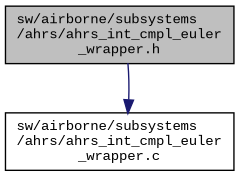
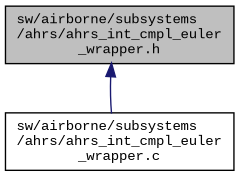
edge "sw/airborne/subsystems /ahrs/ahrs_int_cmpl_euler _wrapper.h" -> "sw/airborne/subsystems /ahrs/ahrs_int_cmpl_euler _wrapper.c": reversed
